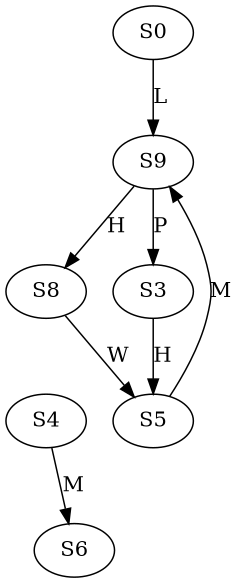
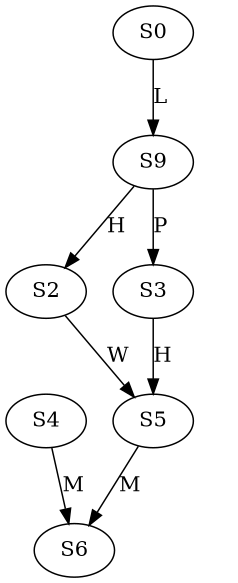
node "S8": label "S8" -> "S2"
edge "S5" -> "S9": now "S5" -> "S6"
